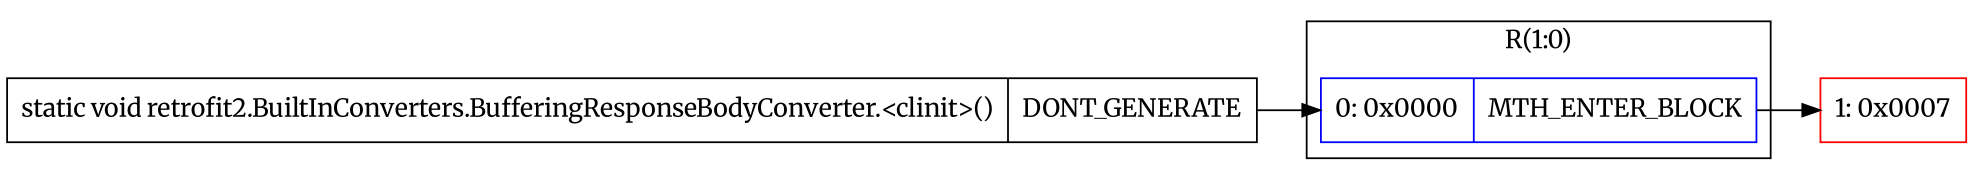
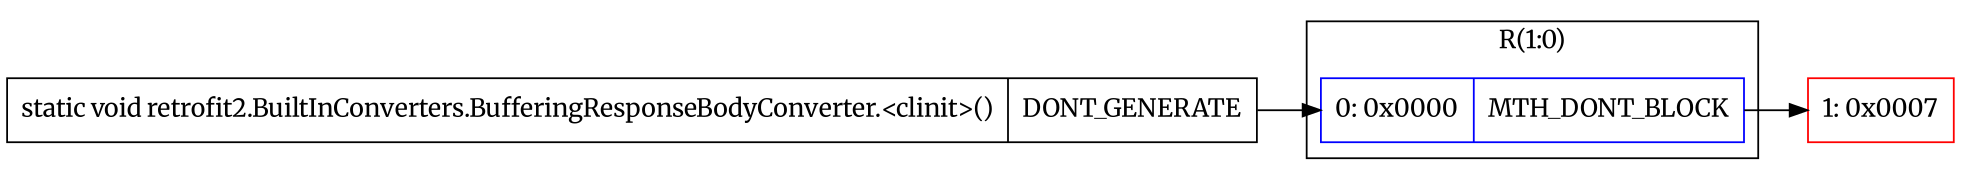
node "0: 0x0000": text "MTH_ENTER_BLOCK" -> "MTH_DONT_BLOCK"
